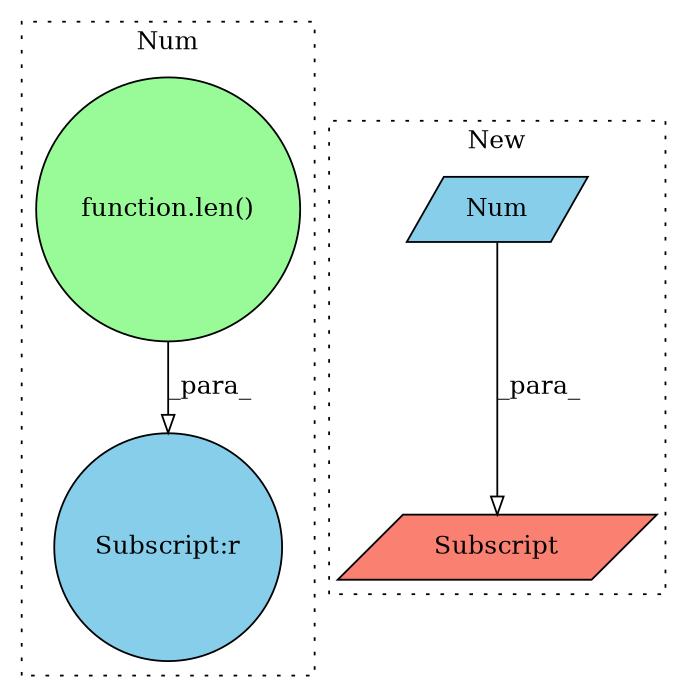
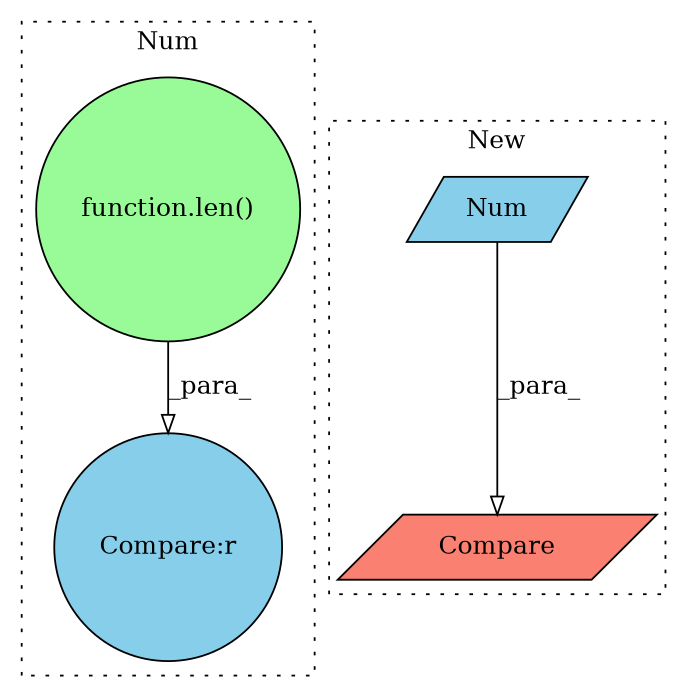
node "Subscript:r": label "Subscript:r" -> "Compare:r"
node "Subscript": label "Subscript" -> "Compare"
